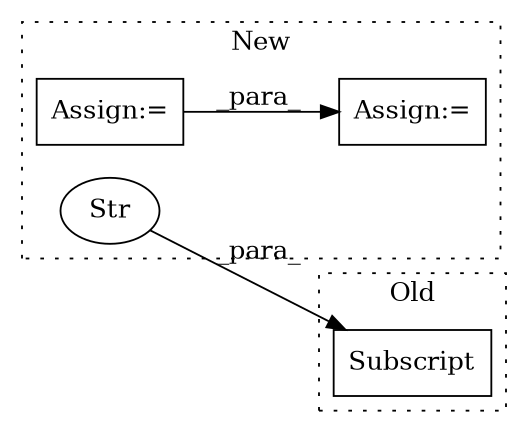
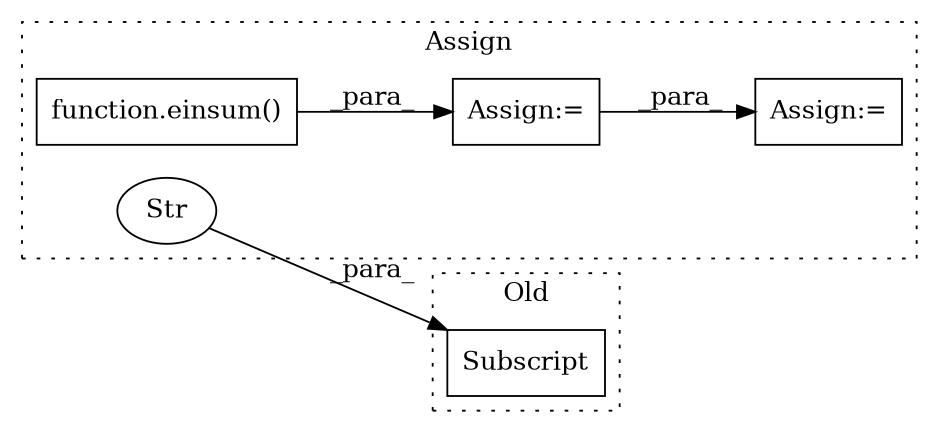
cluster "New": label "New" -> "Assign"
node "function.einsum()": added
